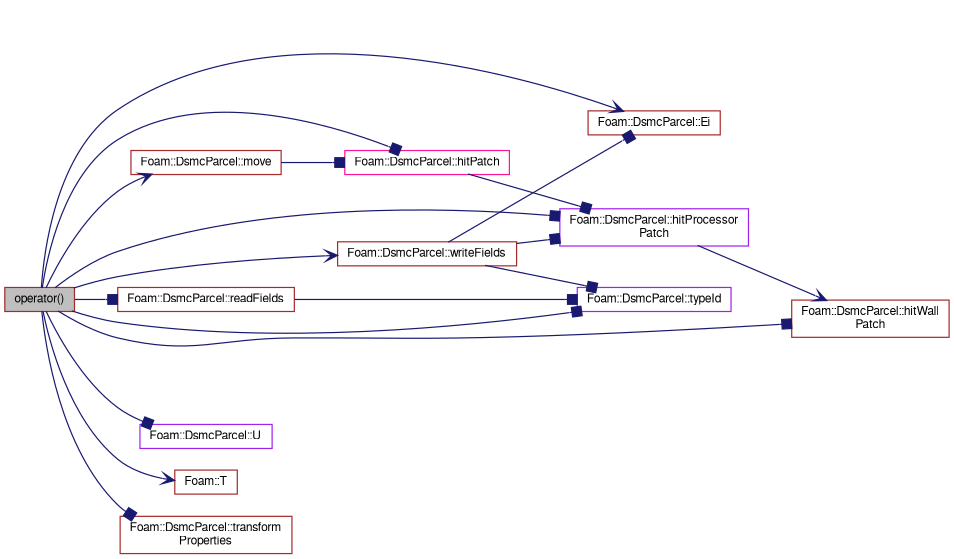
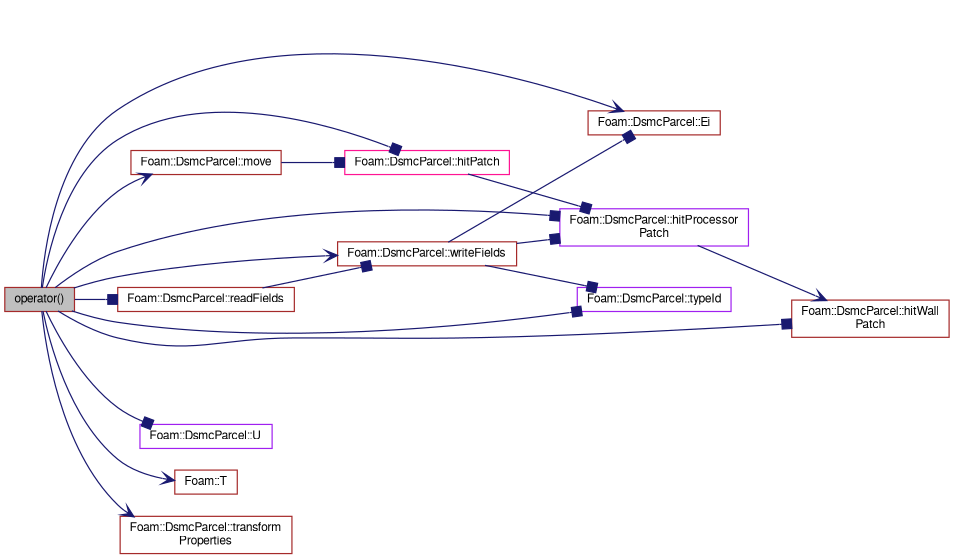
edge "Foam::DsmcParcel::readFields" -> "Foam::DsmcParcel::typeId": now "Foam::DsmcParcel::readFields" -> "Foam::DsmcParcel::writeFields"
edge "operator()" -> "Foam::DsmcParcel::transform Properties": arrowhead box -> vee
